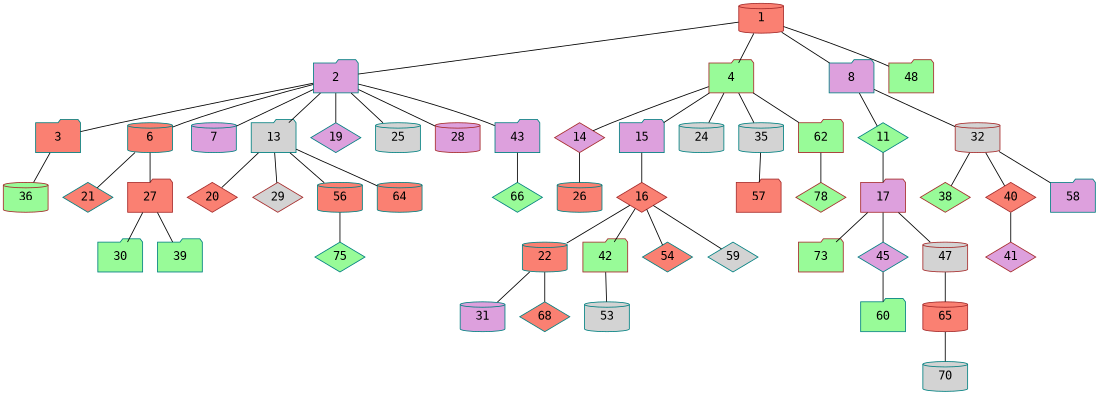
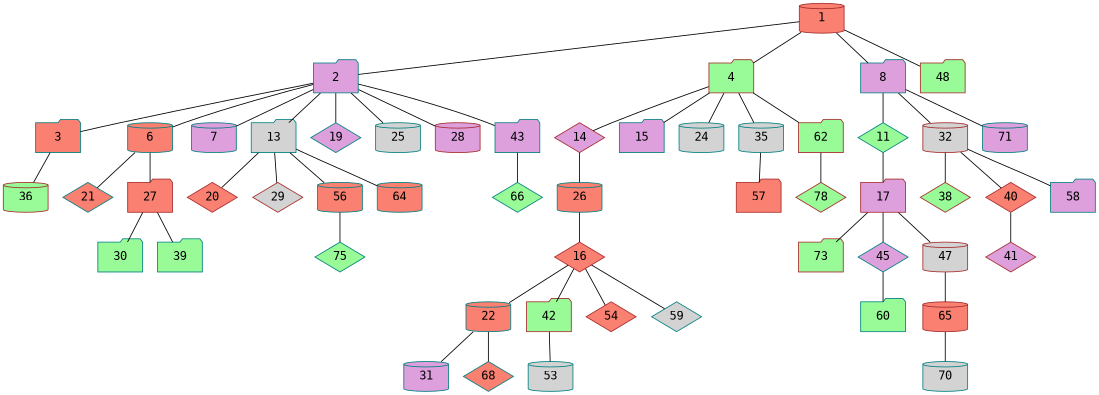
node "71": added
edge "15" -- "16": now "26" -- "16"
node "54": color teal -> brown
